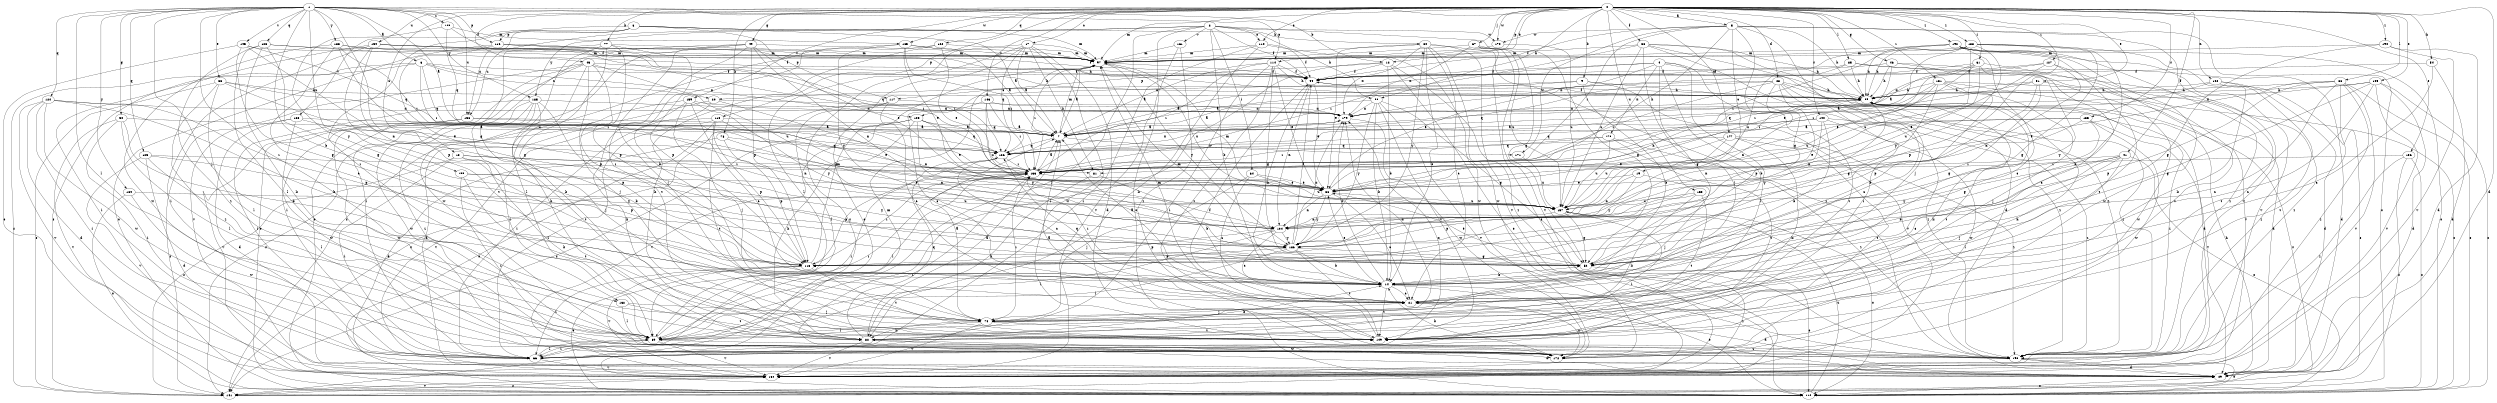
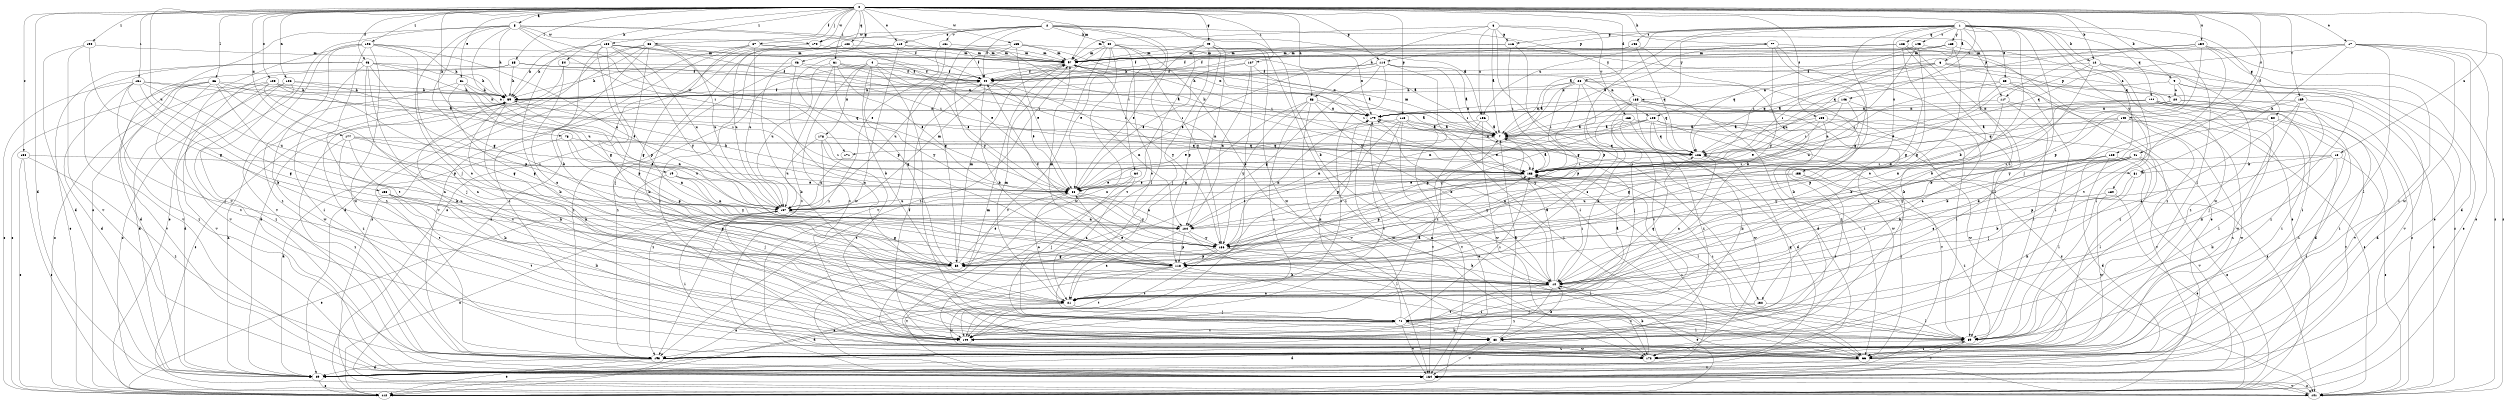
edge "148" -> "165": now "148" -> "97"
